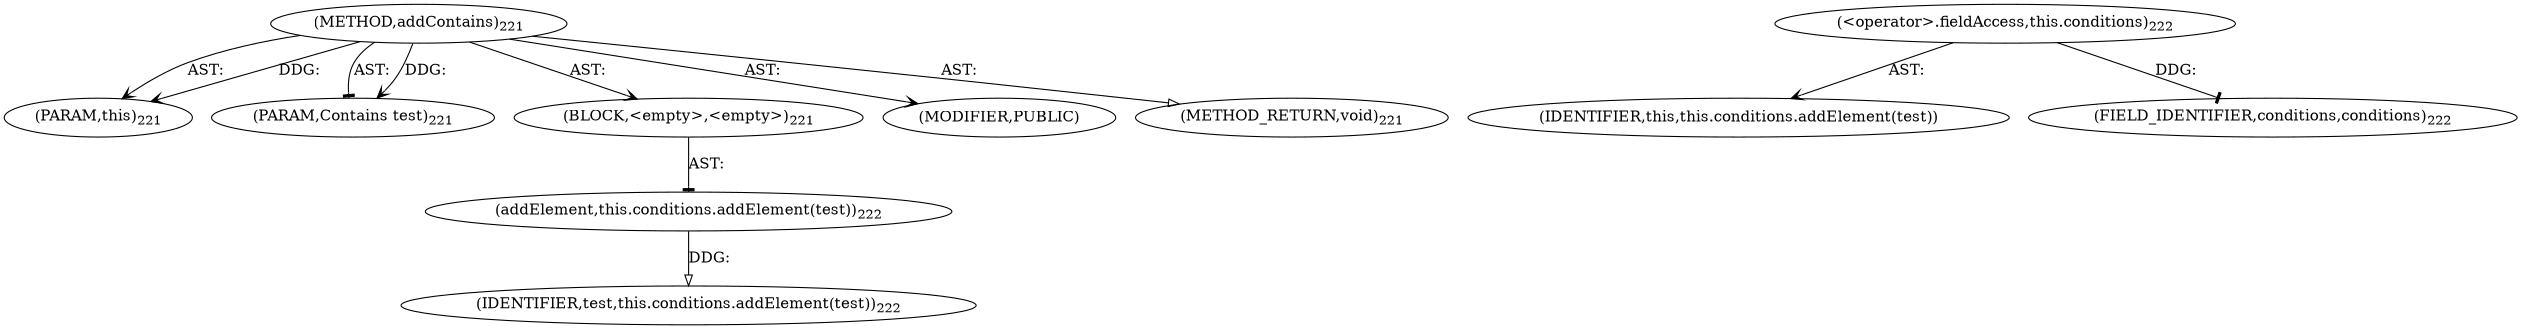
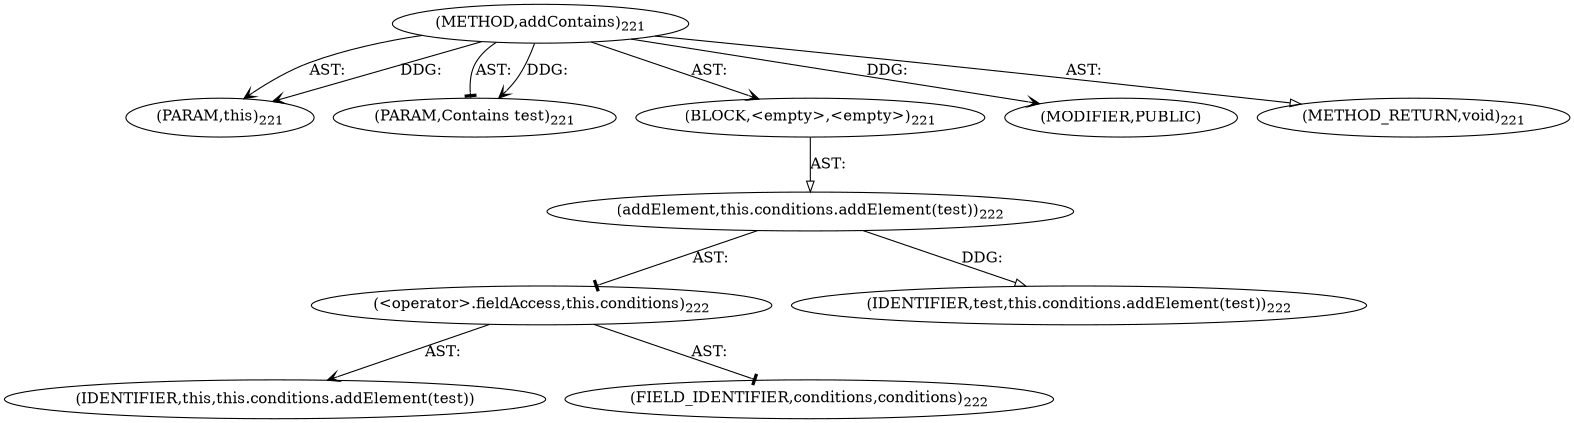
edge "(METHOD,addContains)" -> "(MODIFIER,PUBLIC)": label "AST: " -> "DDG: "
edge "(<operator>.fieldAccess,this.conditions)" -> "(FIELD_IDENTIFIER,conditions,conditions)": label "DDG: " -> "AST: "
edge "(BLOCK,<empty>,<empty>)" -> "(addElement,this.conditions.addElement(test))": arrowhead tee -> onormal
edge "(addElement,this.conditions.addElement(test))" -> "(<operator>.fieldAccess,this.conditions)": added, label "AST:"
